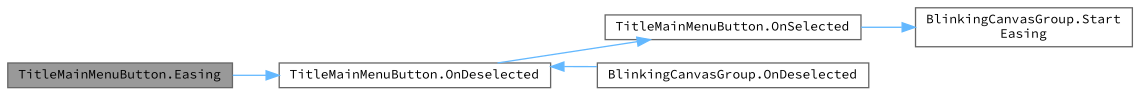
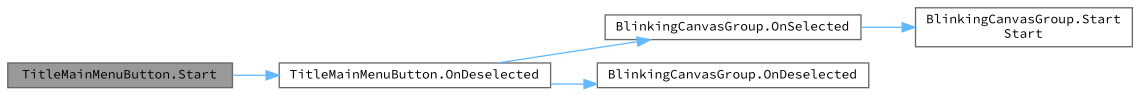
node "TitleMainMenuButton.OnSelected": label "TitleMainMenuButton.OnSelected" -> "BlinkingCanvasGroup.OnSelected"
node "BlinkingCanvasGroup.Start Easing": label "BlinkingCanvasGroup.Start Easing" -> "BlinkingCanvasGroup.Start Start"
edge "BlinkingCanvasGroup.OnDeselected" -> "TitleMainMenuButton.OnDeselected": reversed
node "TitleMainMenuButton.Easing": label "TitleMainMenuButton.Easing" -> "TitleMainMenuButton.Start"
